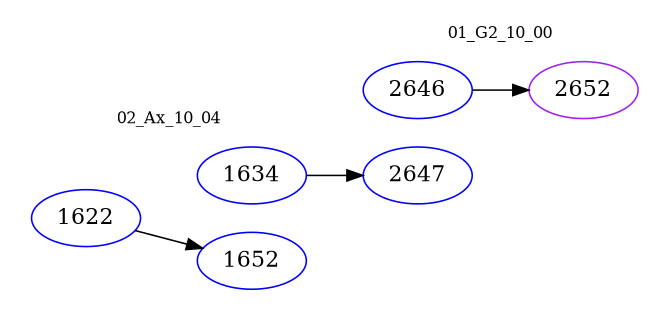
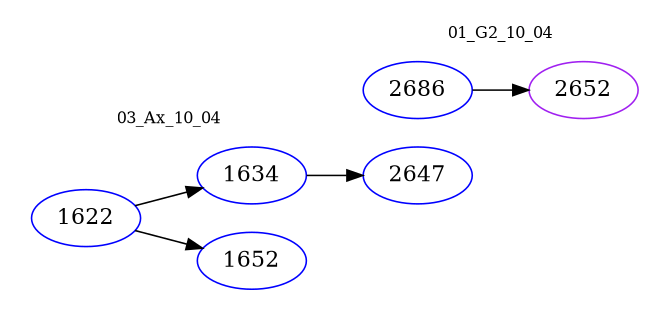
cluster "01_G2_10_00": label "01_G2_10_00" -> "01_G2_10_04"
node "2646": label "2646" -> "2686"
cluster "02_Ax_10_04": label "02_Ax_10_04" -> "03_Ax_10_04"
edge "1622" -> "1634": added
